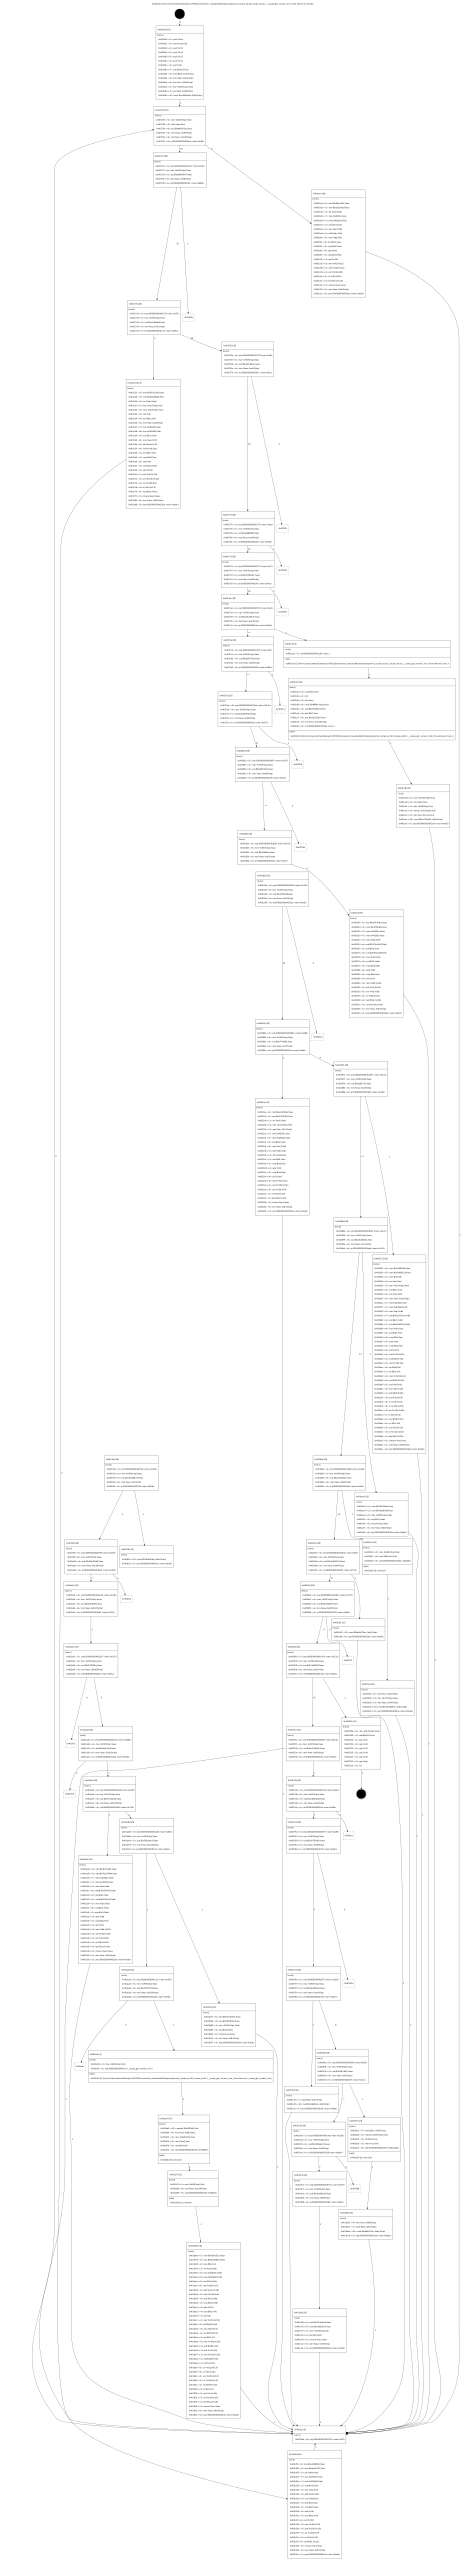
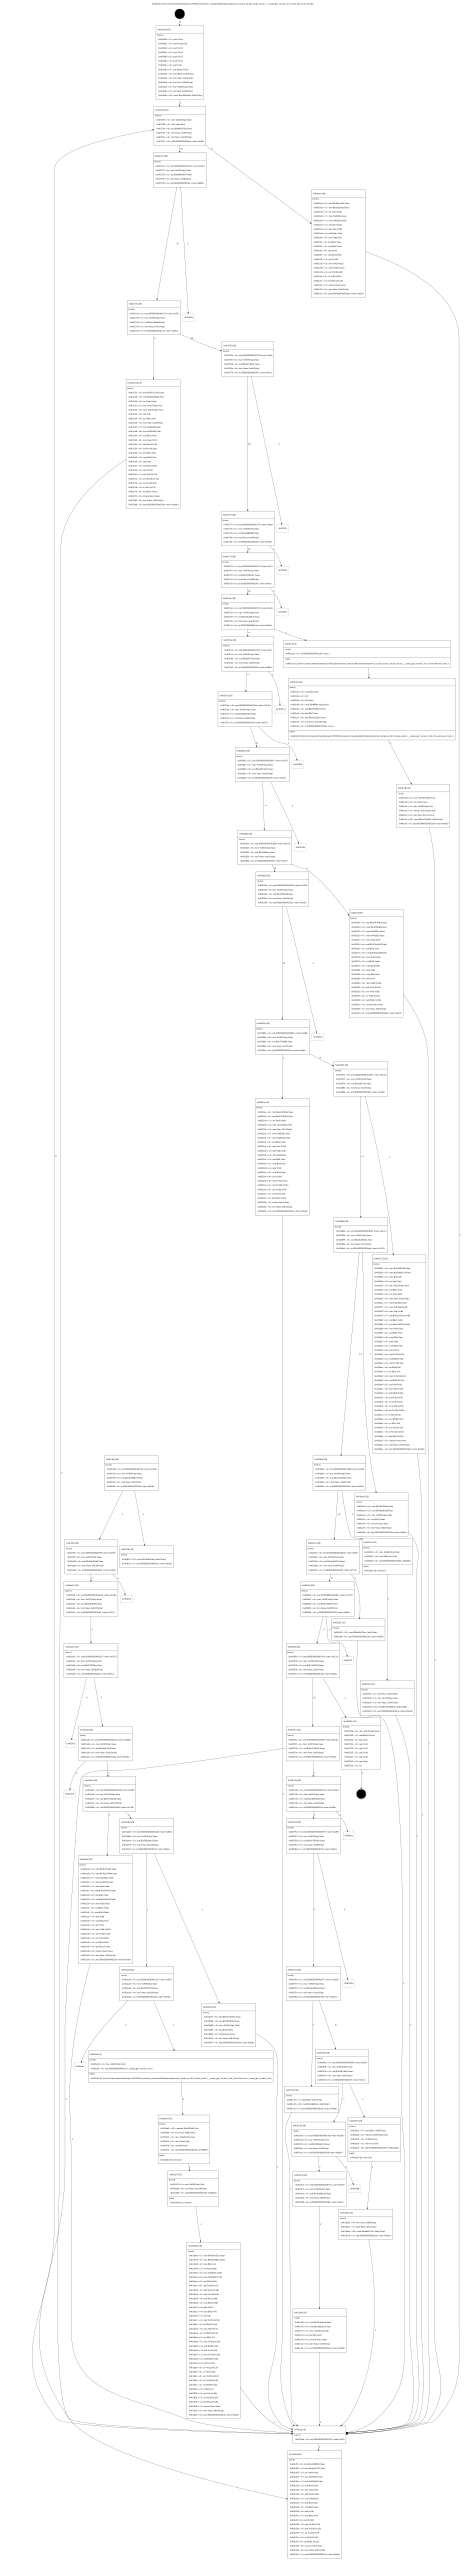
edge "0x40181e [28]" -> "0x40183a [28]": added, label "16"
edge "0x401cfb [86]" -> "0x4022a6 [5]": reversed
